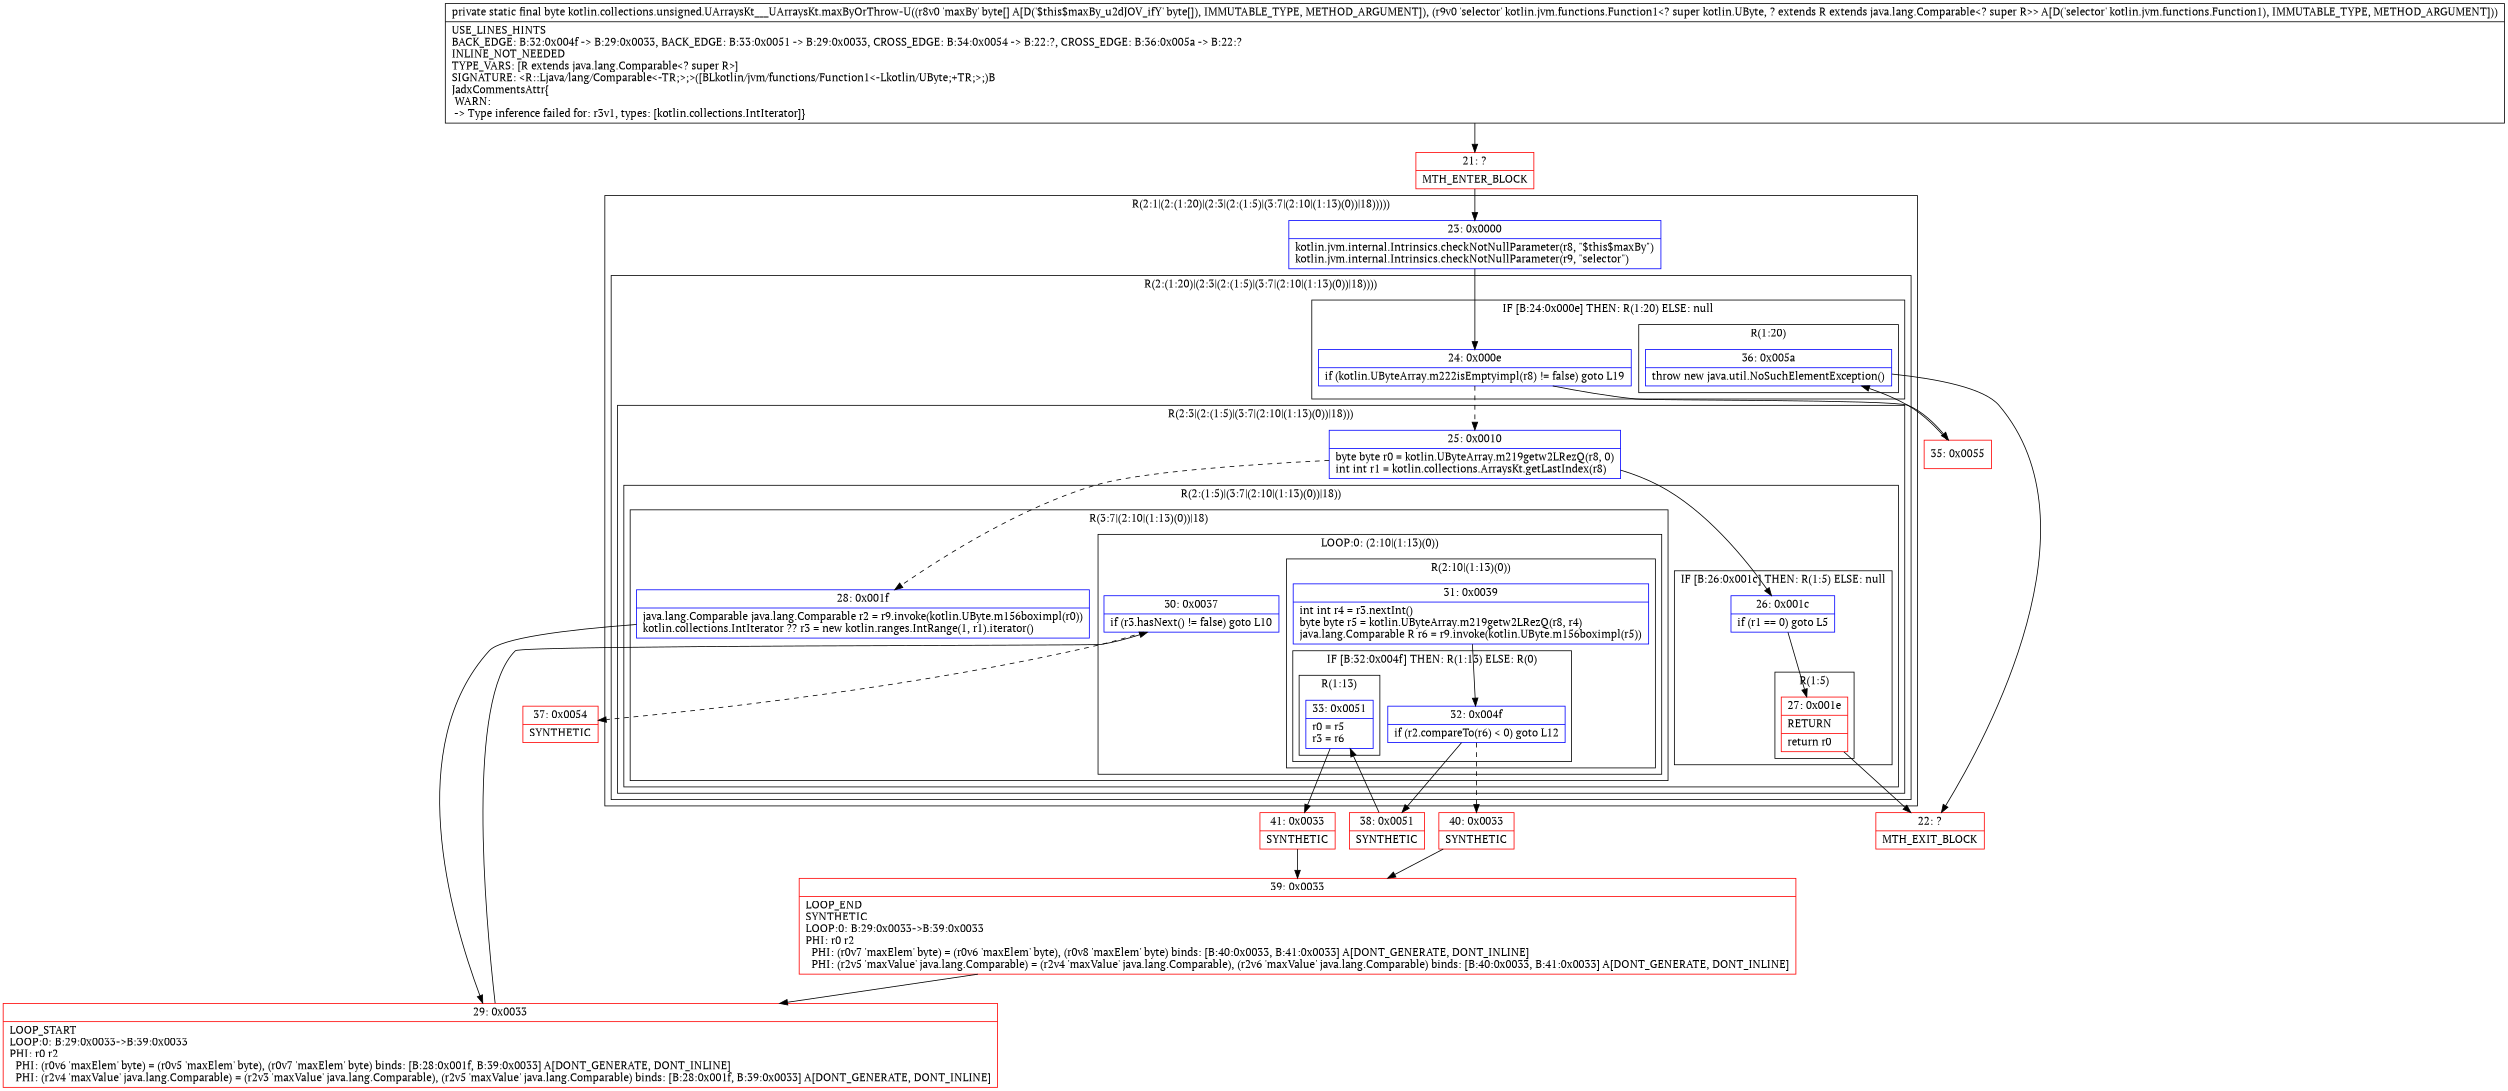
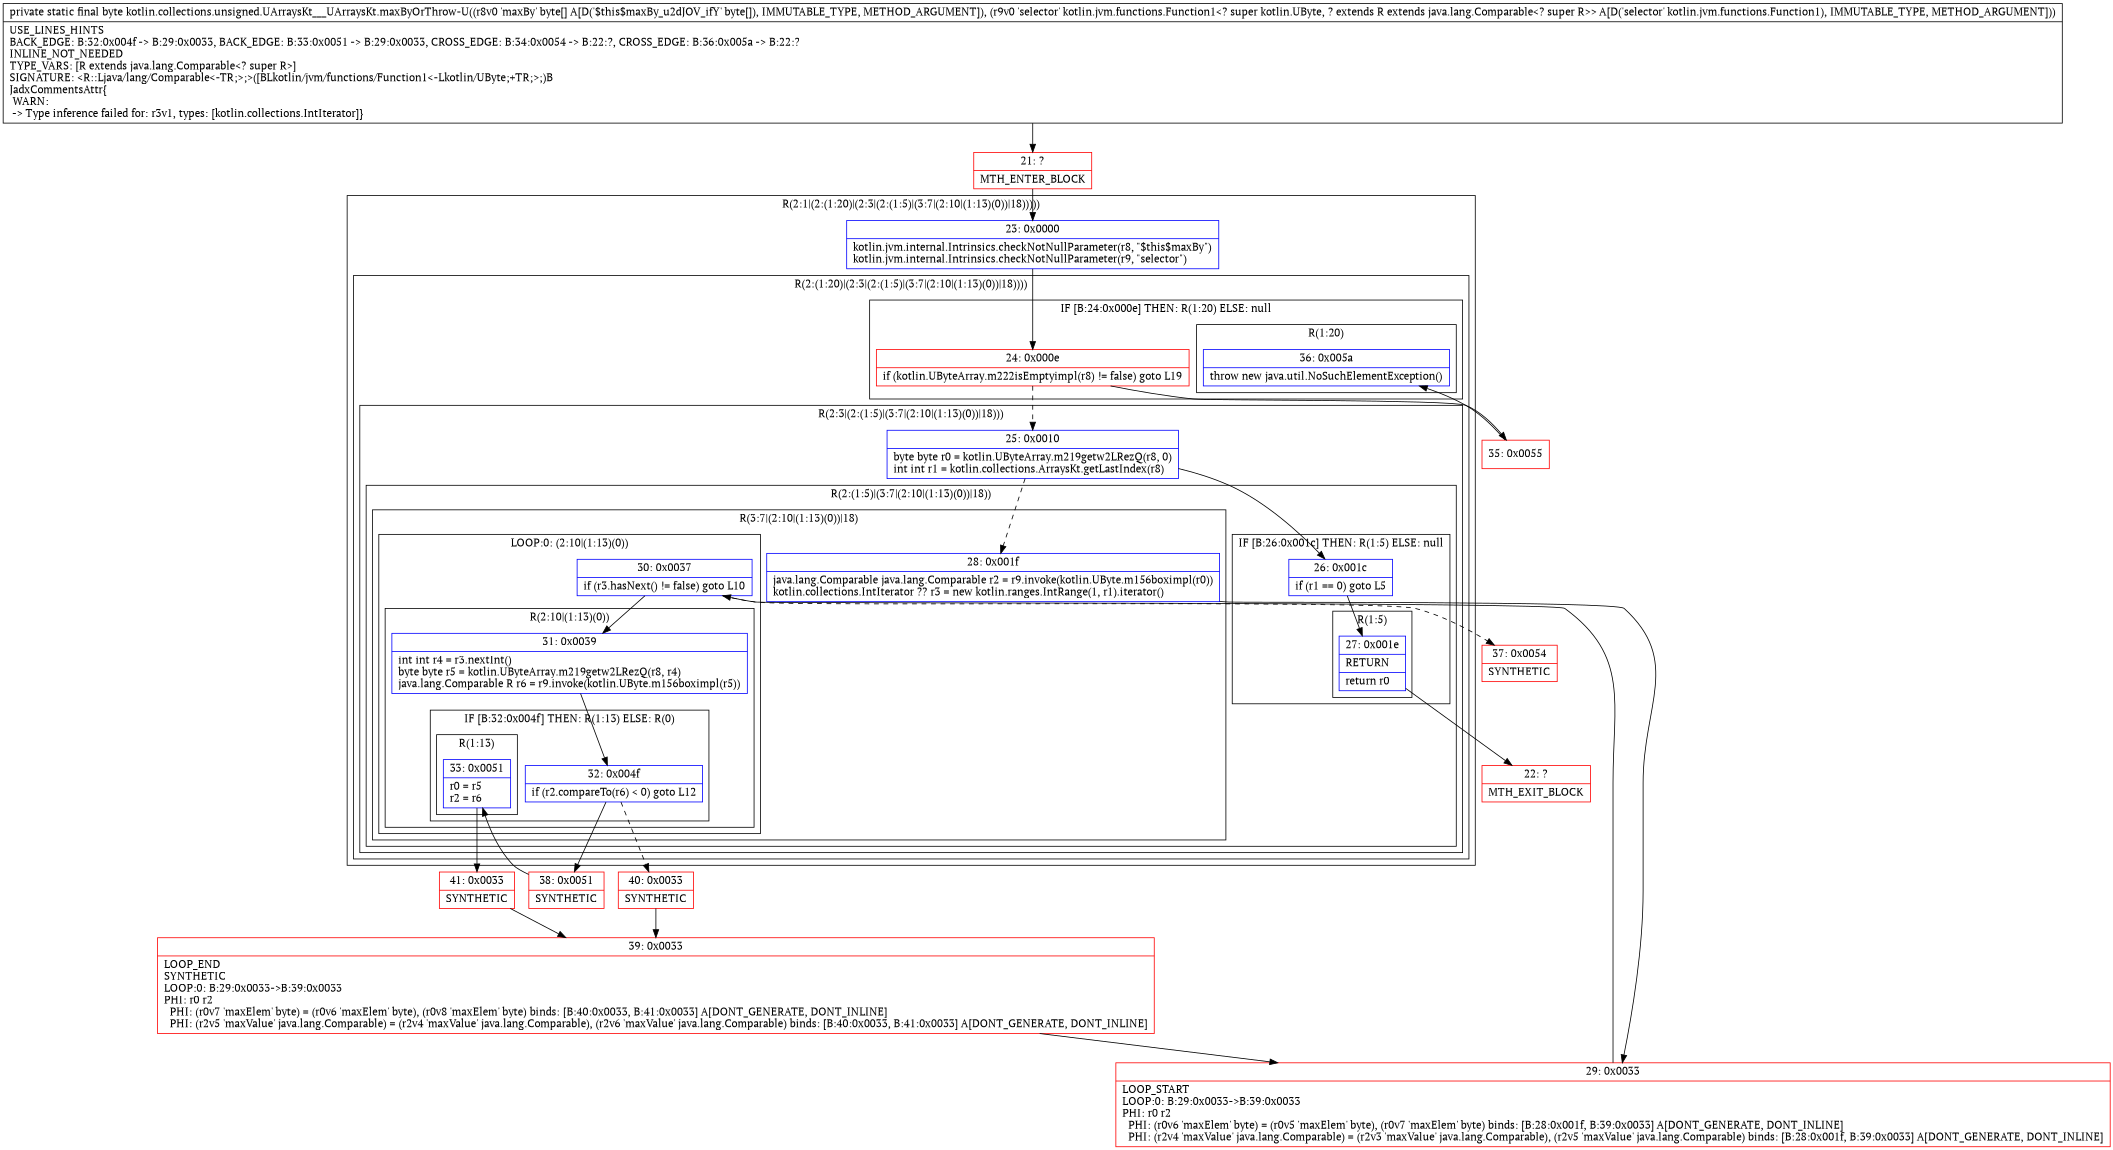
node "24: 0x000e": color blue -> red
edge "36: 0x005a" -> "22: ?": removed
edge "30: 0x0037" -> "31: 0x0039": added
node "27: 0x001e": color red -> blue
node "33: 0x0051": text "r3 = r6" -> "r2 = r6"
